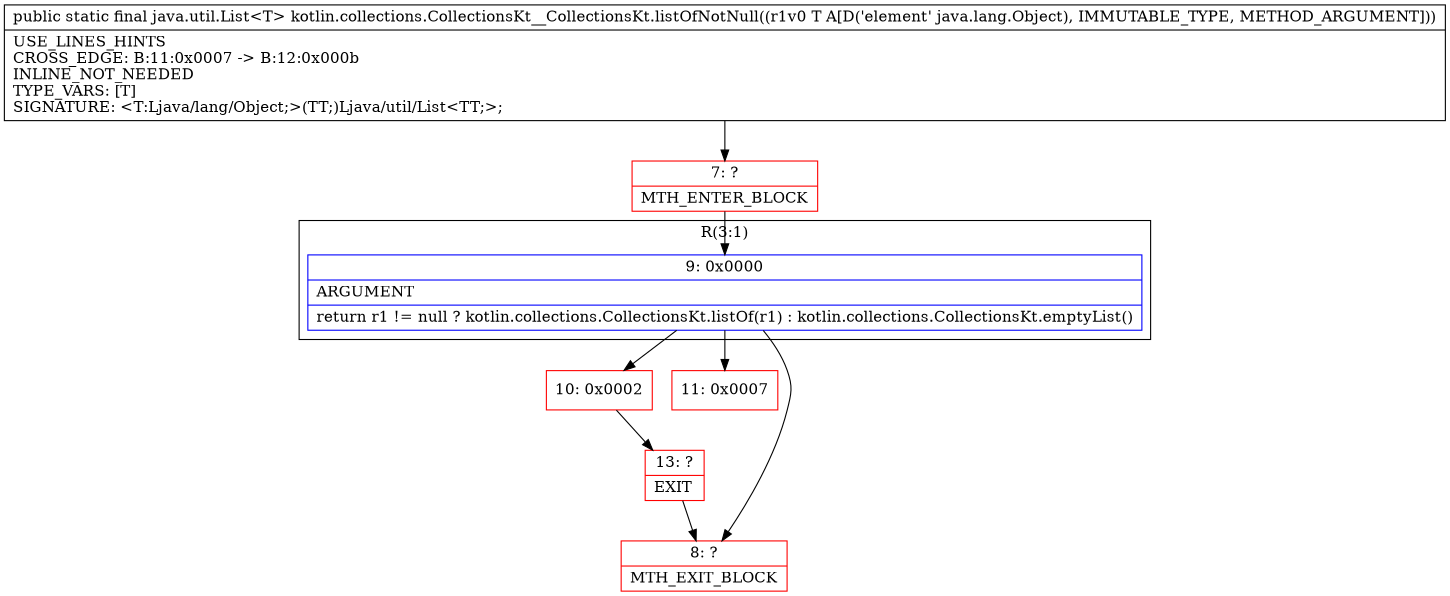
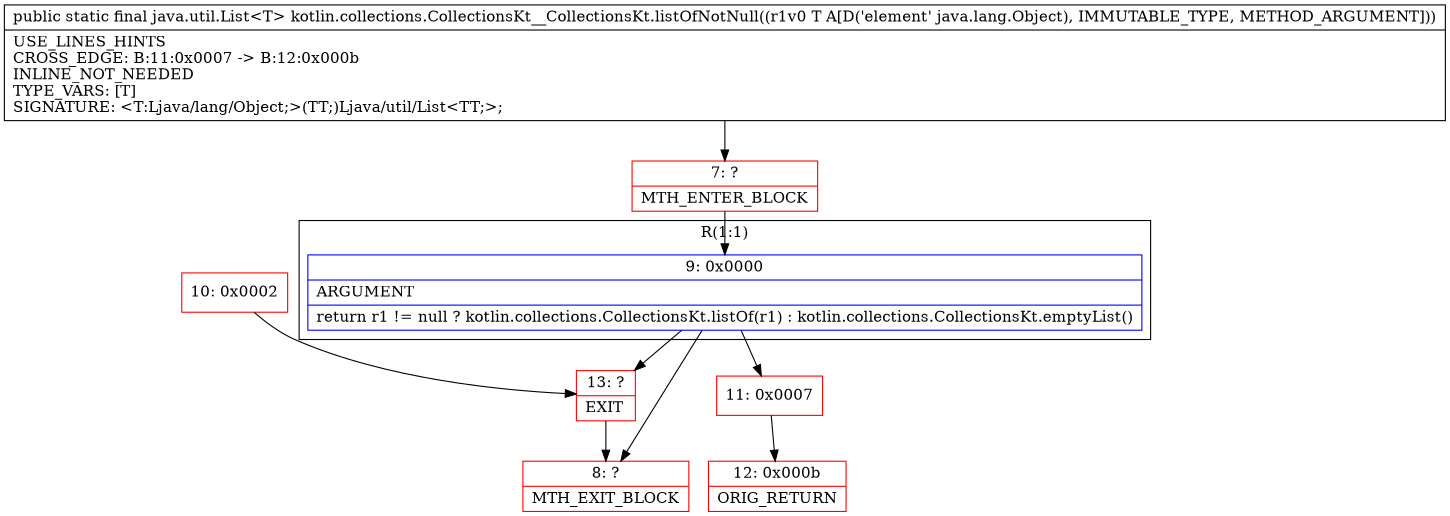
cluster "R(3:1)": label "R(3:1)" -> "R(1:1)"
edge "9: 0x0000" -> "10: 0x0002": now "9: 0x0000" -> "13: ?"
node "12: 0x000b": added
